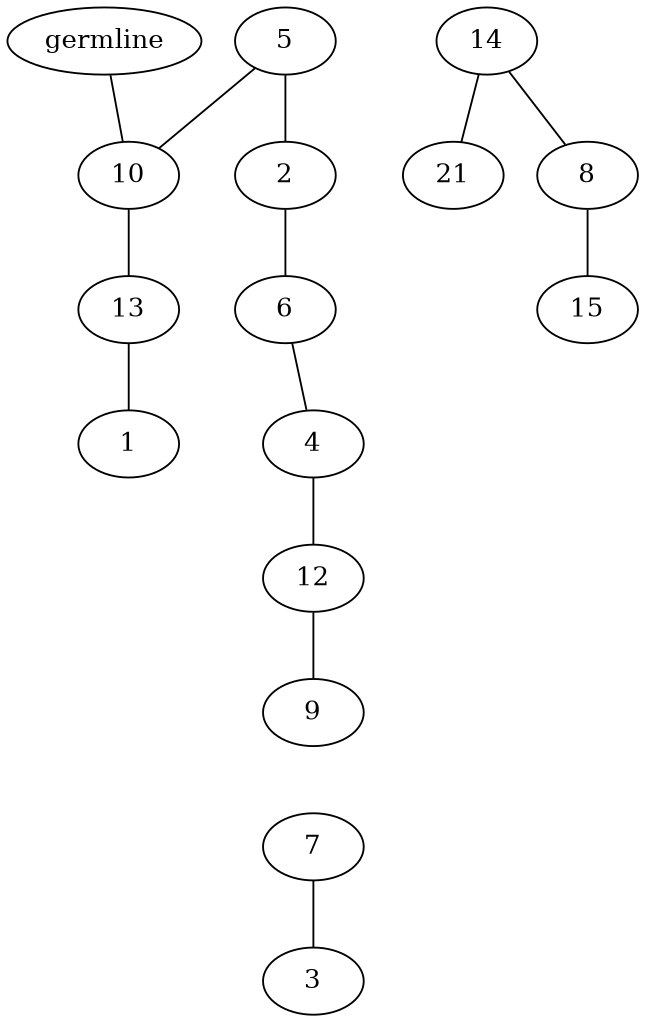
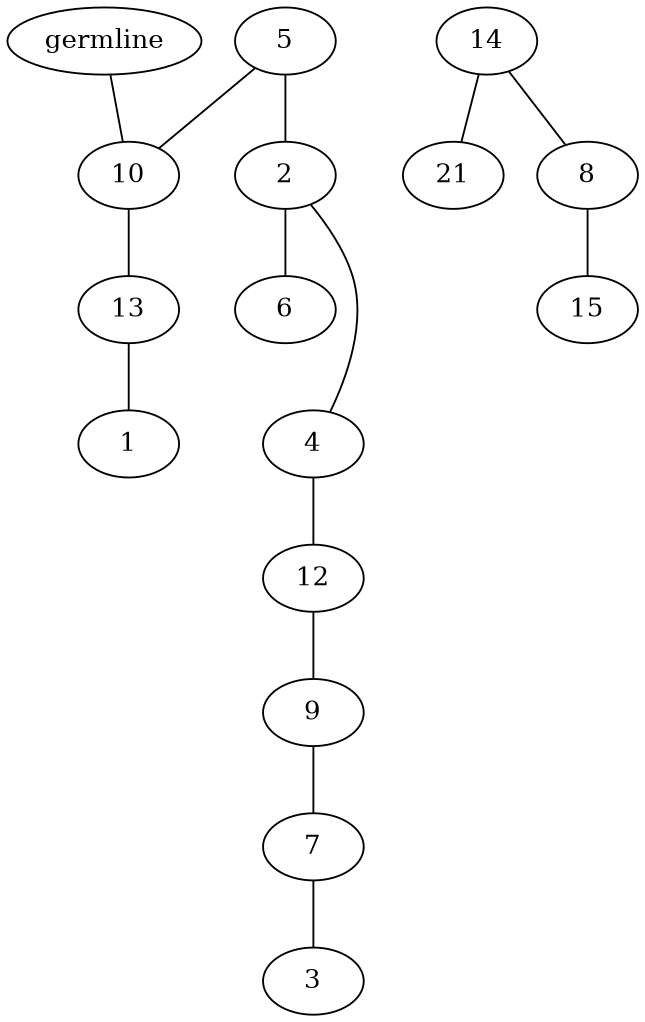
edge "6" -- "4": now "2" -- "4"
edge "9" -- "7": added
